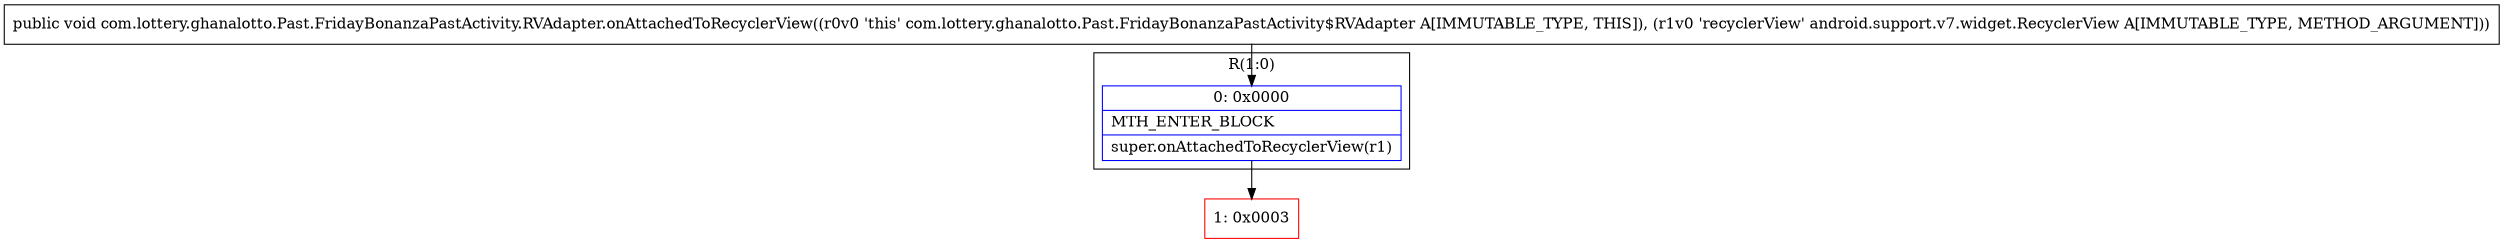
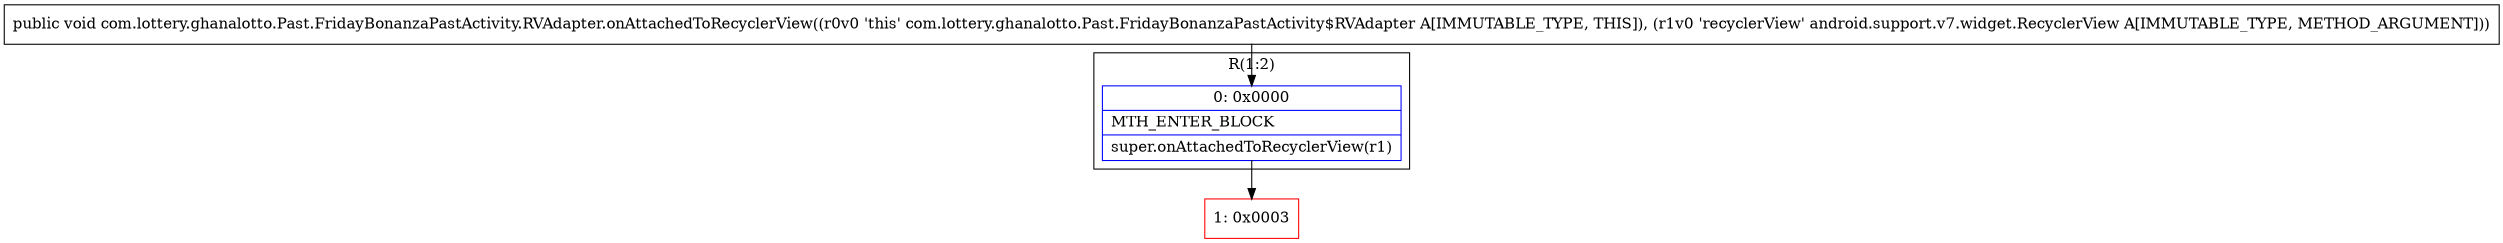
cluster "R(1:0)": label "R(1:0)" -> "R(1:2)"
